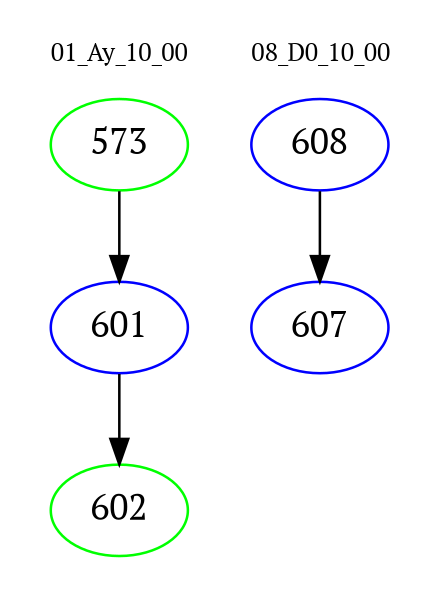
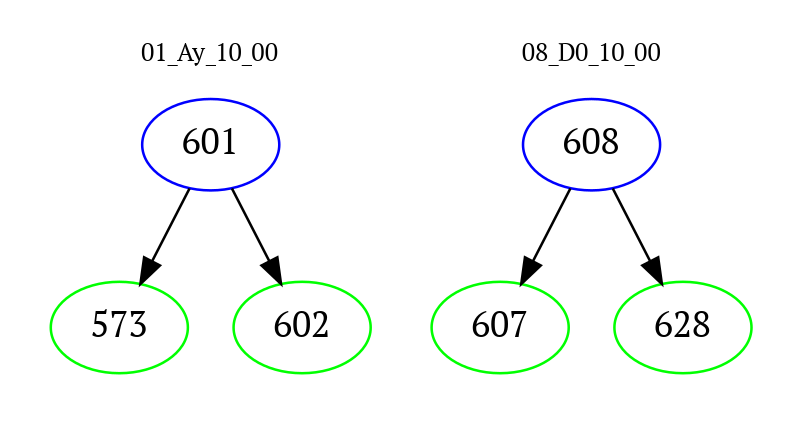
edge "573" -> "601": reversed
node "607": color blue -> green
node "628": added
